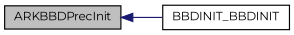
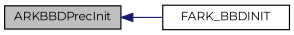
node "BBDINIT_BBDINIT": label "BBDINIT_BBDINIT" -> "FARK_BBDINIT"
